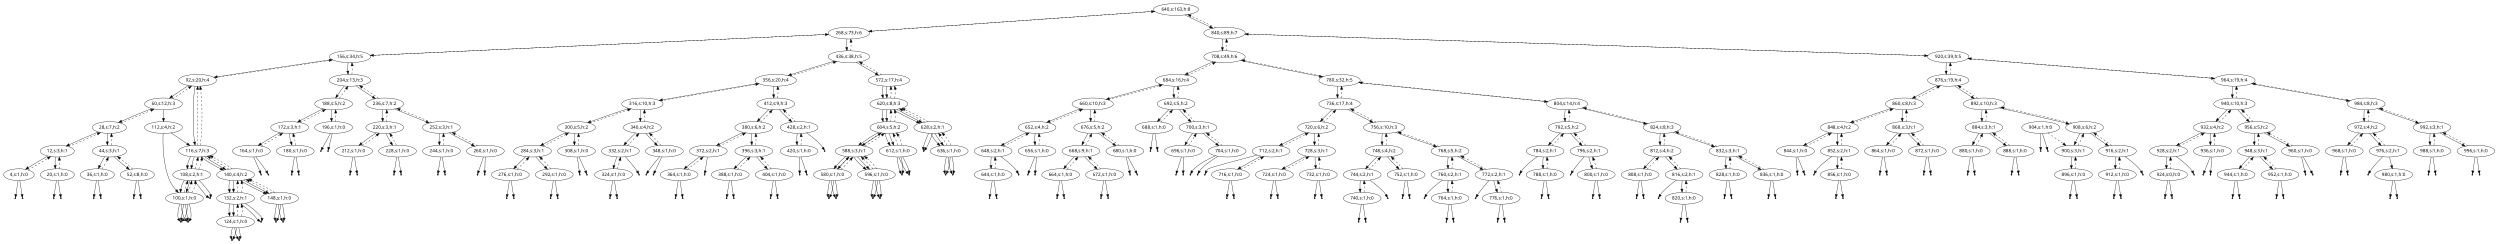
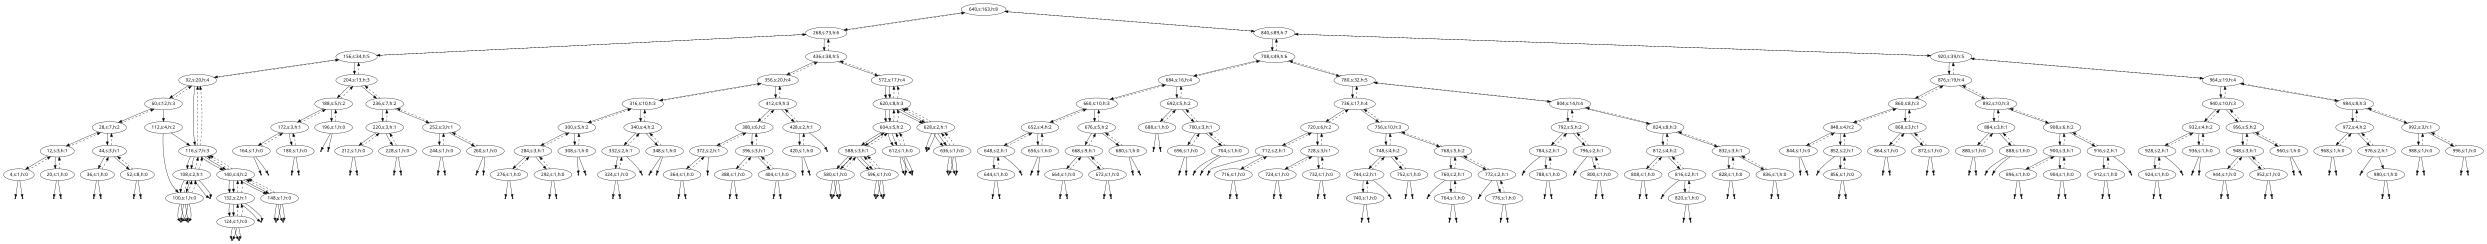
edge "900,s:3,h:1" -> "904,s:1,h:0": added
node "924,s:0,h:0": label "924,s:0,h:0" -> "924,s:1,h:0"
